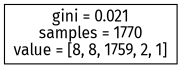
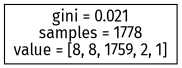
node "gini = 0.021 samples = 1770 value = [8, 8, 1759, 2, 1]": label "gini = 0.021 samples = 1770 value = [8, 8, 1759, 2, 1]" -> "gini = 0.021 samples = 1778 value = [8, 8, 1759, 2, 1]"
